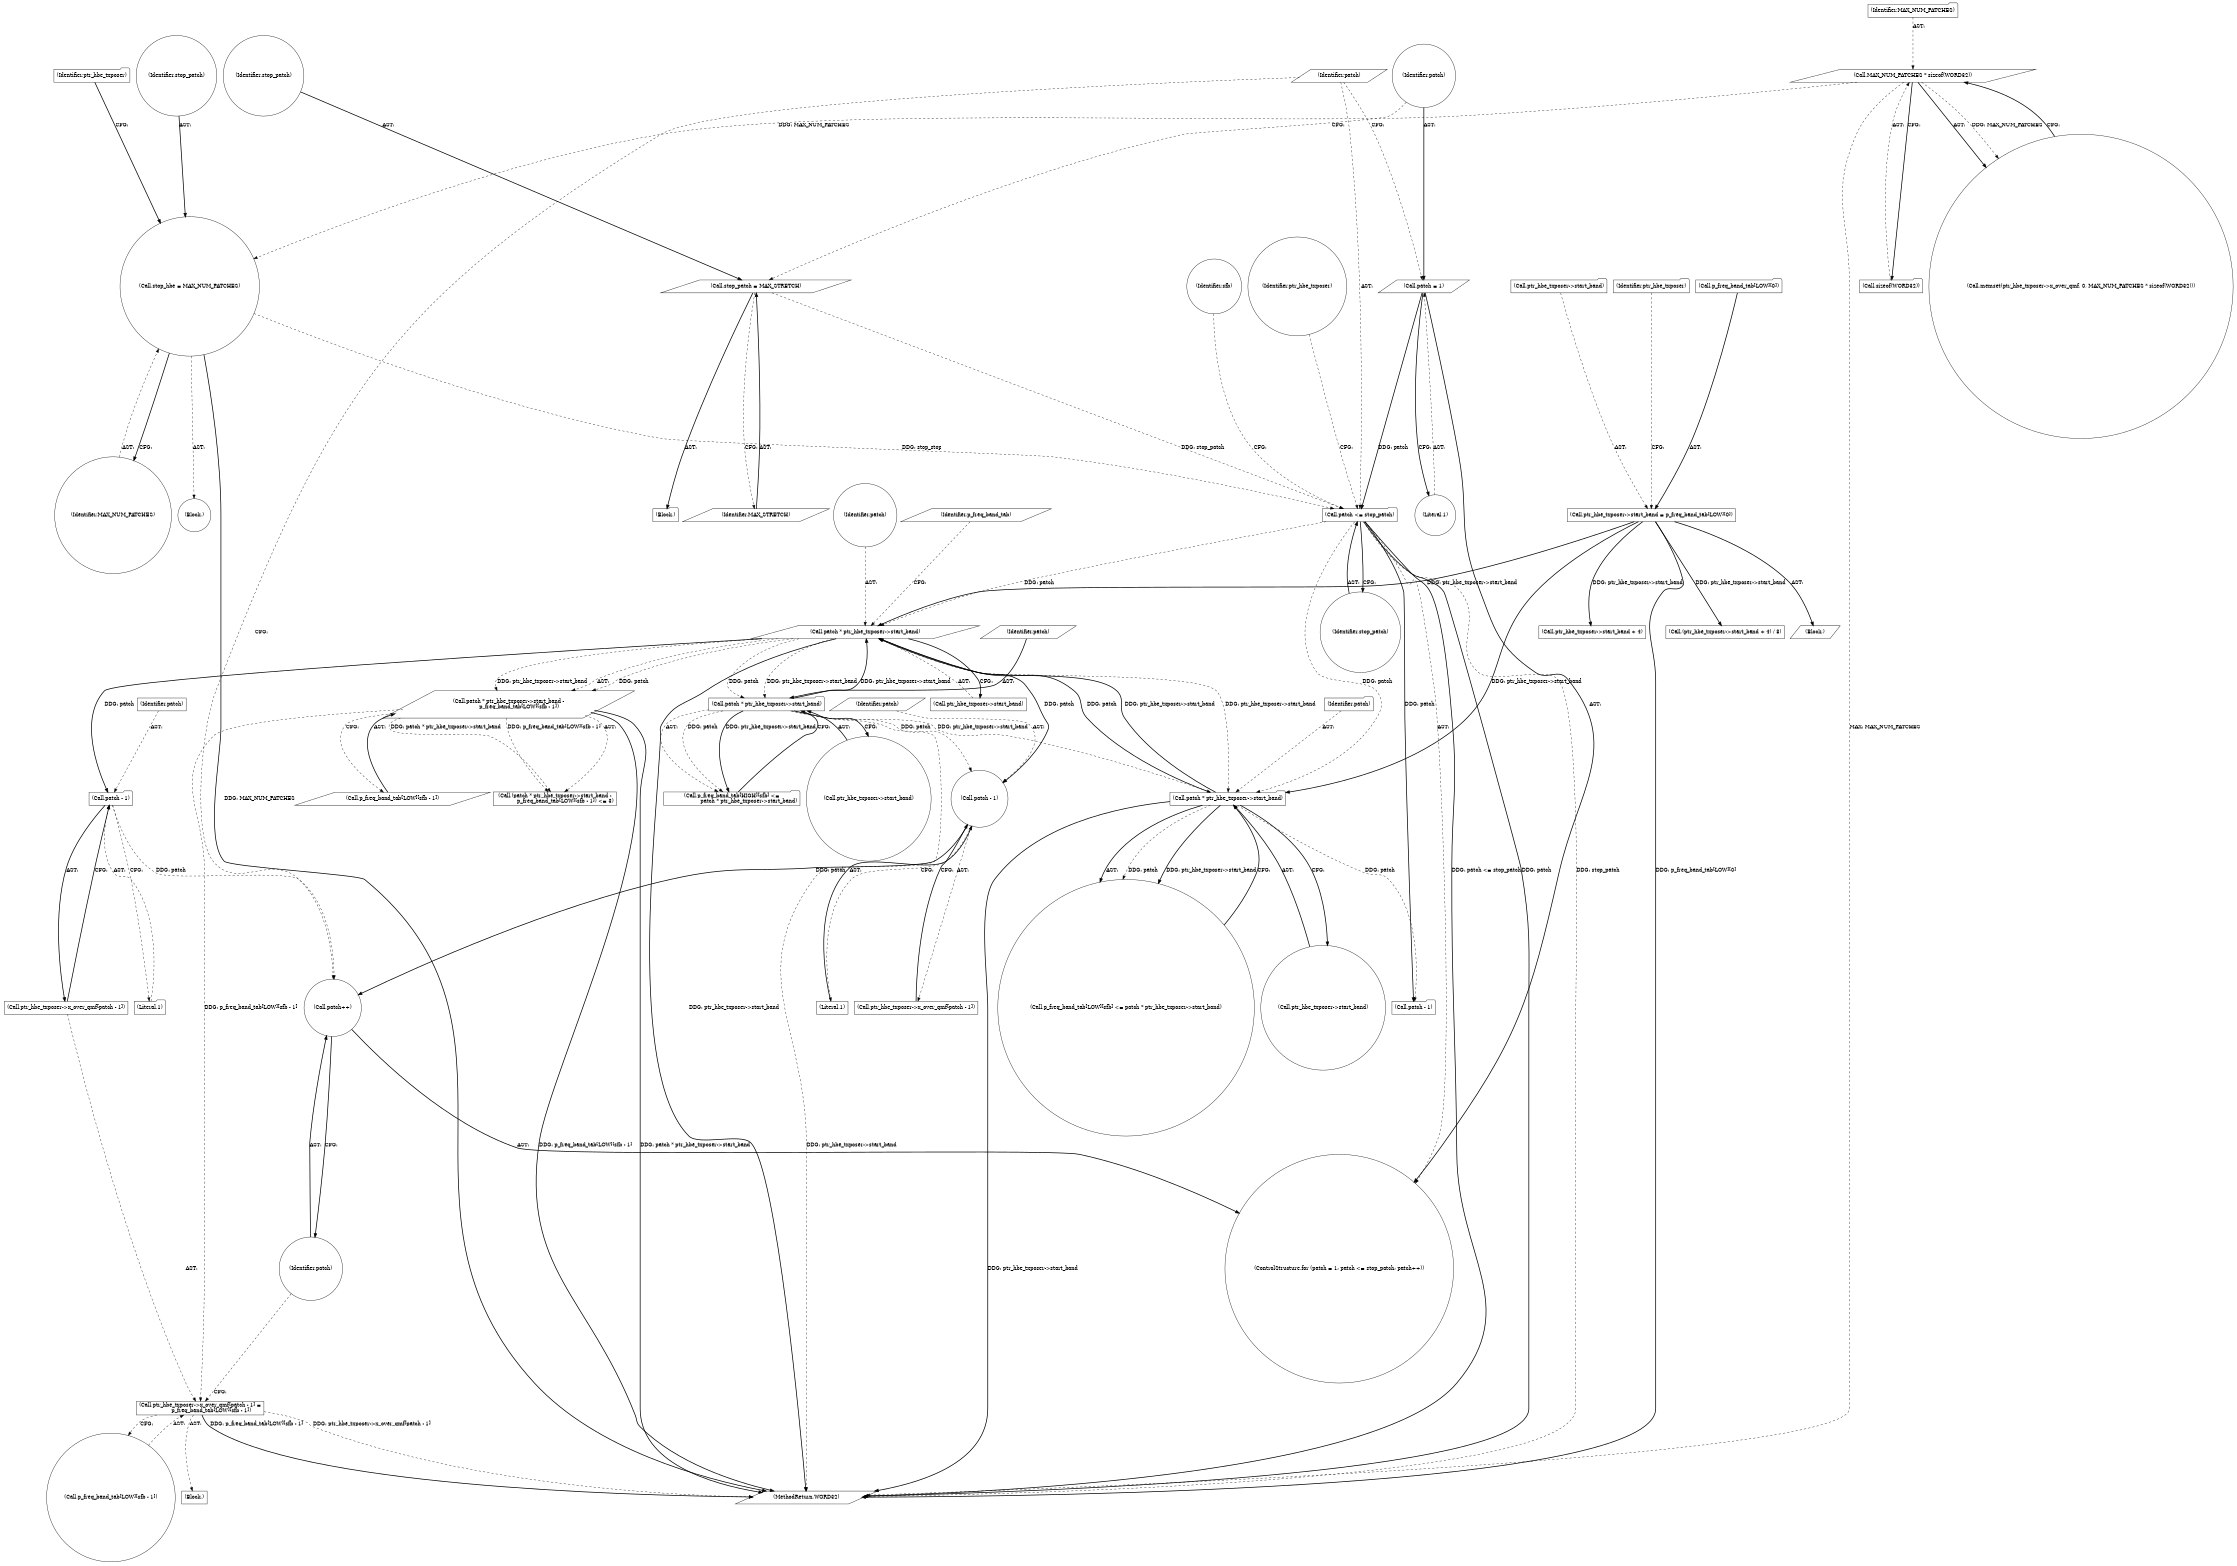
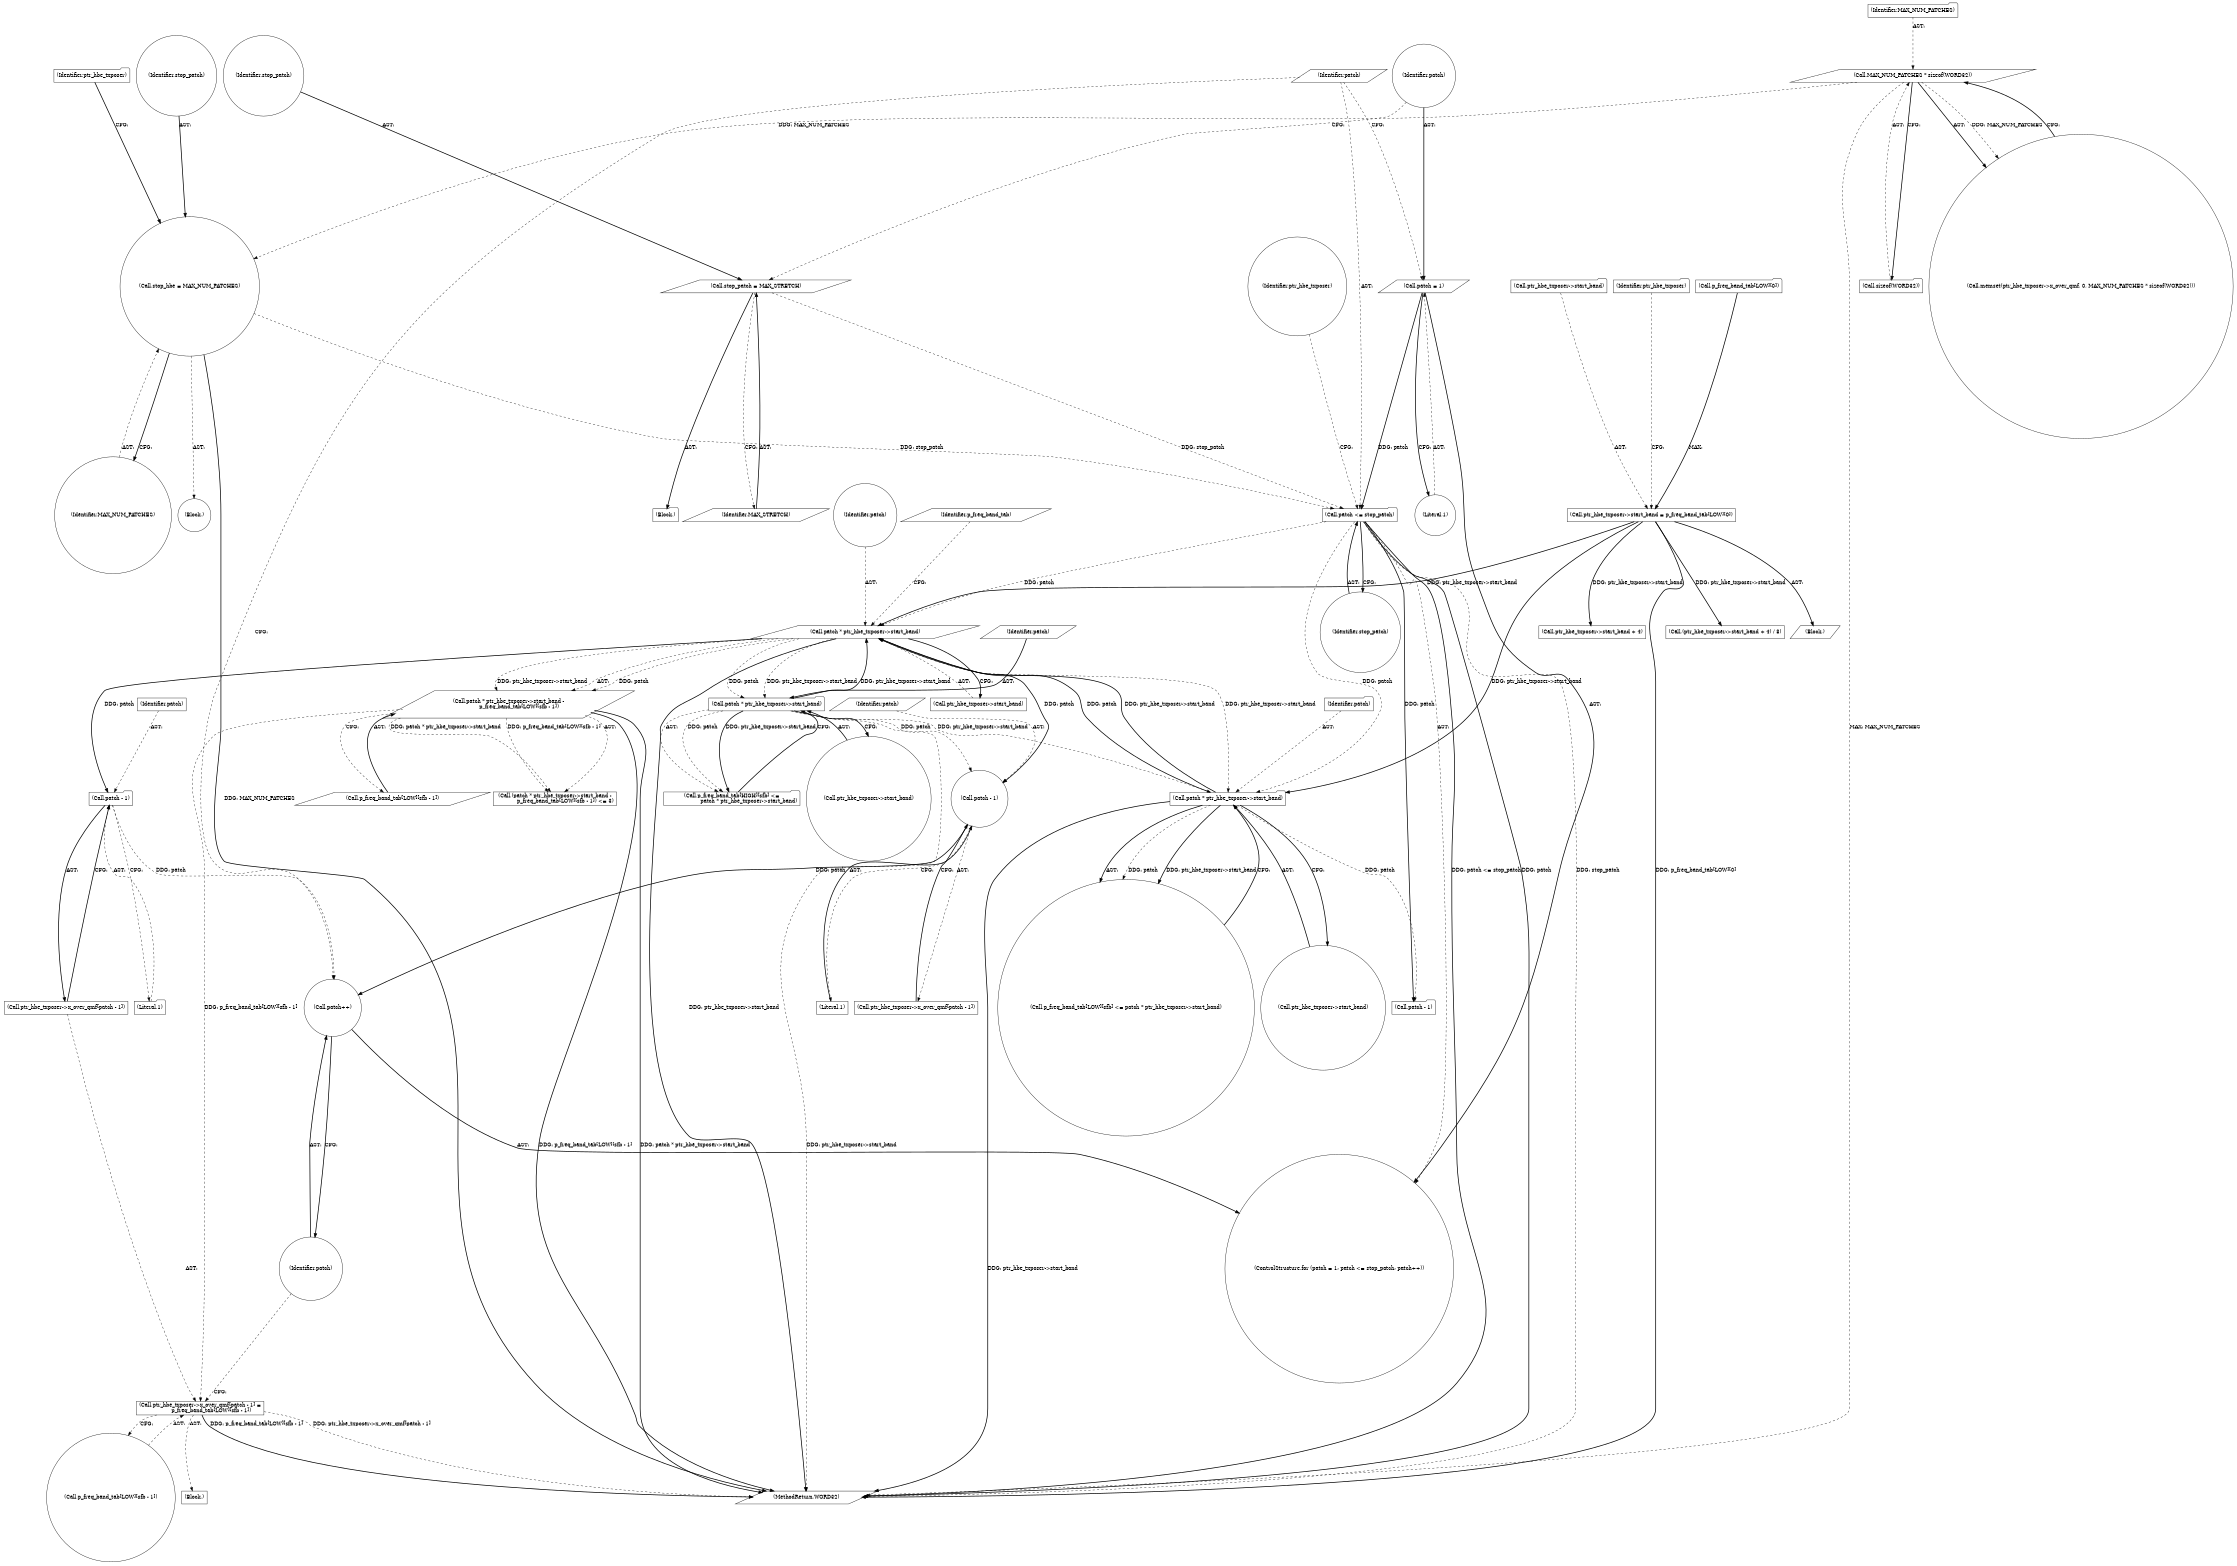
node "(Identifier,sfb)": removed
edge "(Call,stop_hbe = MAX_NUM_PATCHES)" -> "(Call,patch <= stop_patch)": label "DDG: stop_stop" -> "DDG: stop_patch"
edge "(Call,p_freq_band_tab[LOW][0])" -> "(Call,ptr_hbe_txposer->start_band = p_freq_band_tab[LOW][0])": label "AST: " -> "MAX: "
